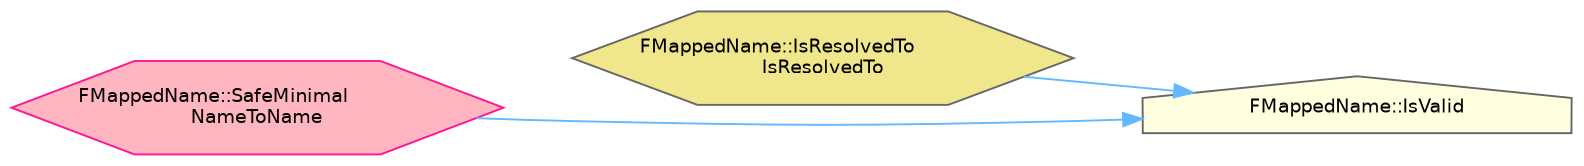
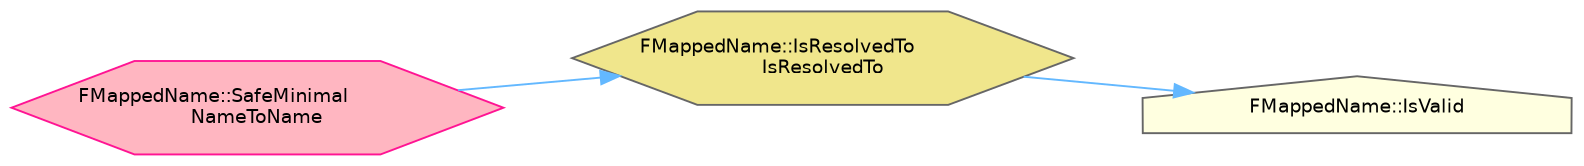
edge "FMappedName::SafeMinimal NameToName" -> "FMappedName::IsValid": now "FMappedName::SafeMinimal NameToName" -> "FMappedName::IsResolvedTo IsResolvedTo"
